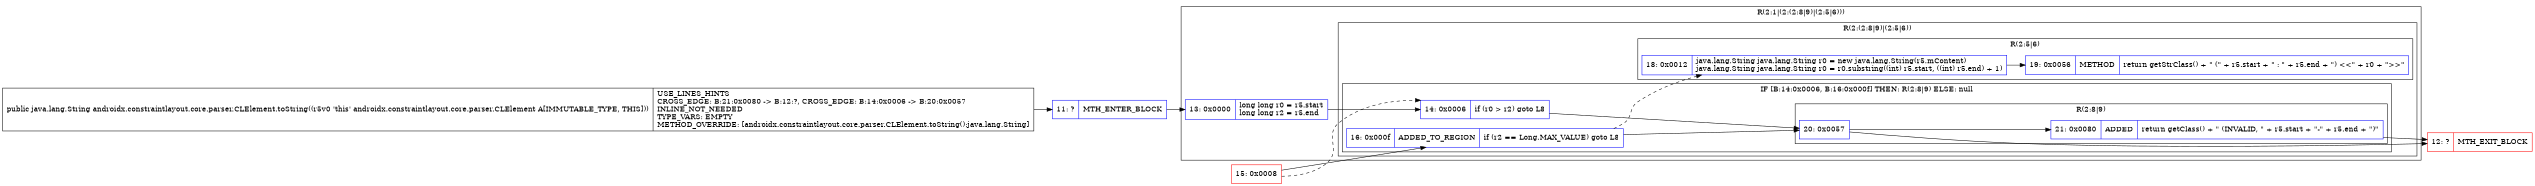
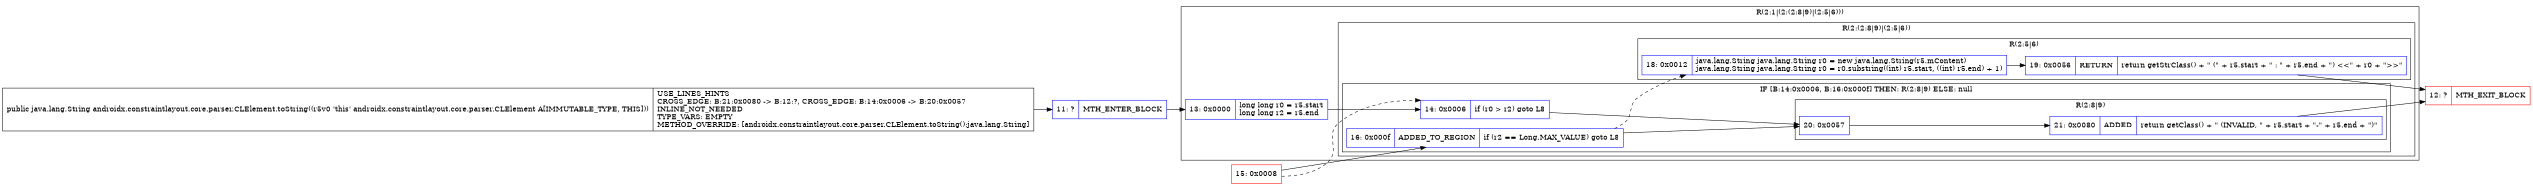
node "19: 0x0056": text "METHOD" -> "RETURN"
edge "20: 0x0057" -> "12: ?": now "19: 0x0056" -> "12: ?"
